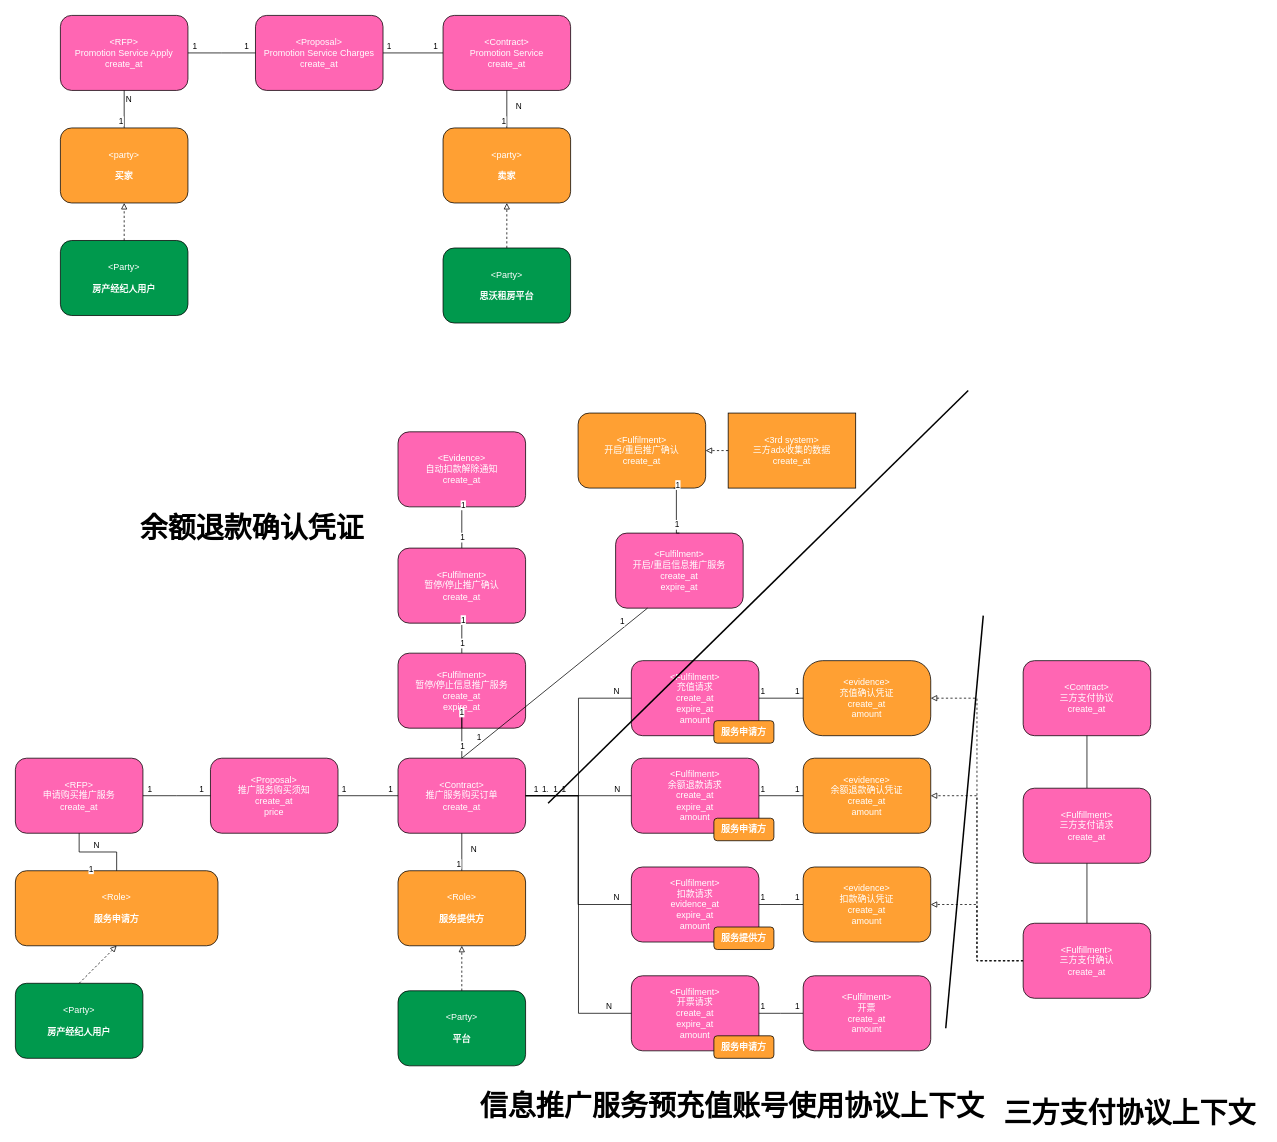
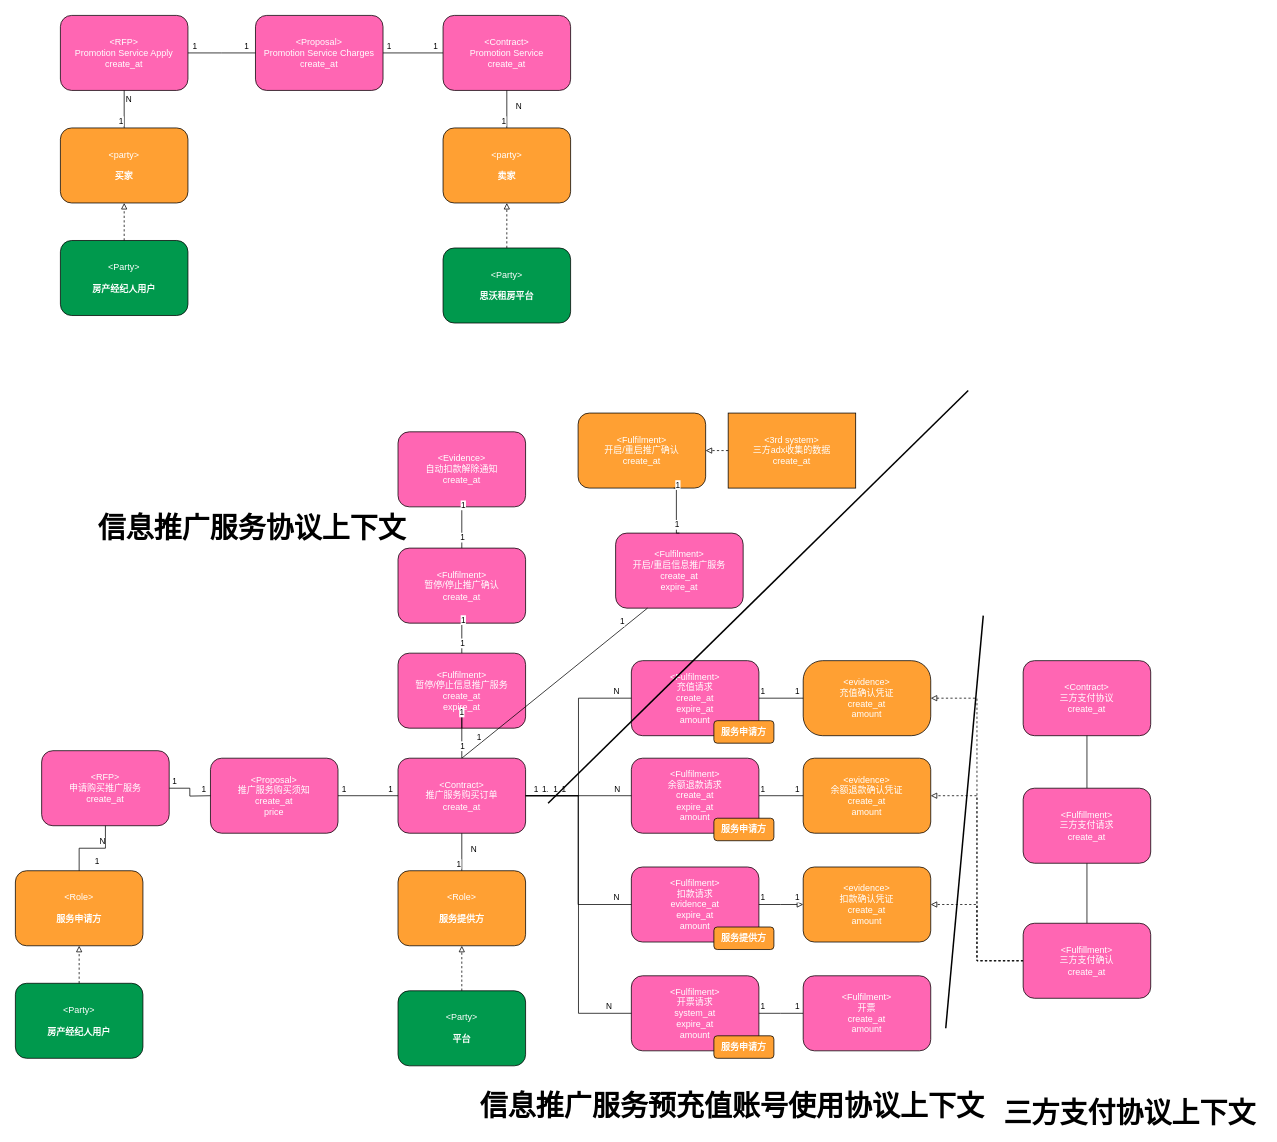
node "余额退款确认凭证": label "余额退款确认凭证" -> "信息推广服务协议上下文"
node "<RFP> 申请购买推广服务 create_at": moved (79, 795) -> (105, 788)
edge "<Fulfilment> 扣款请求 evidence_at expire_at amount" -- "<evidence> 扣款确认凭证 create_at amount": arrowhead none -> block
node "<Role> 服务申请方": size 203x75 -> 128x75
node "<Fulfilment> 开票请求 create_at expire_at amount": label "<Fulfilment> 开票请求 create_at expire_at amount" -> "<Fulfilment> 开票请求 system_at expire_at amount"
